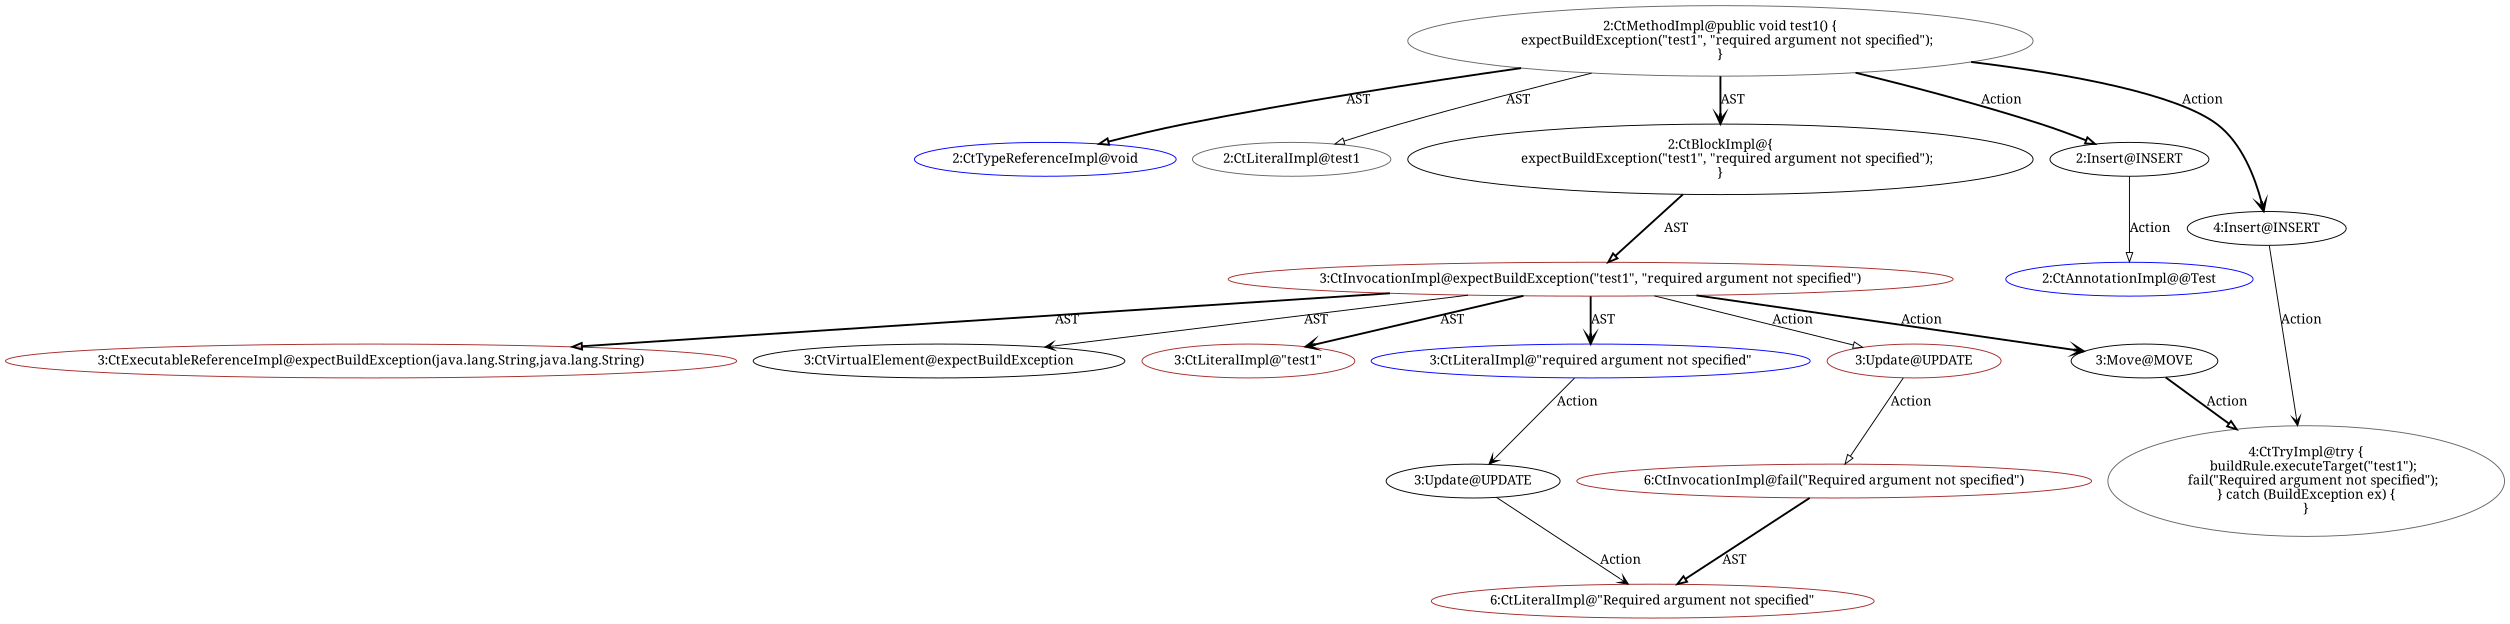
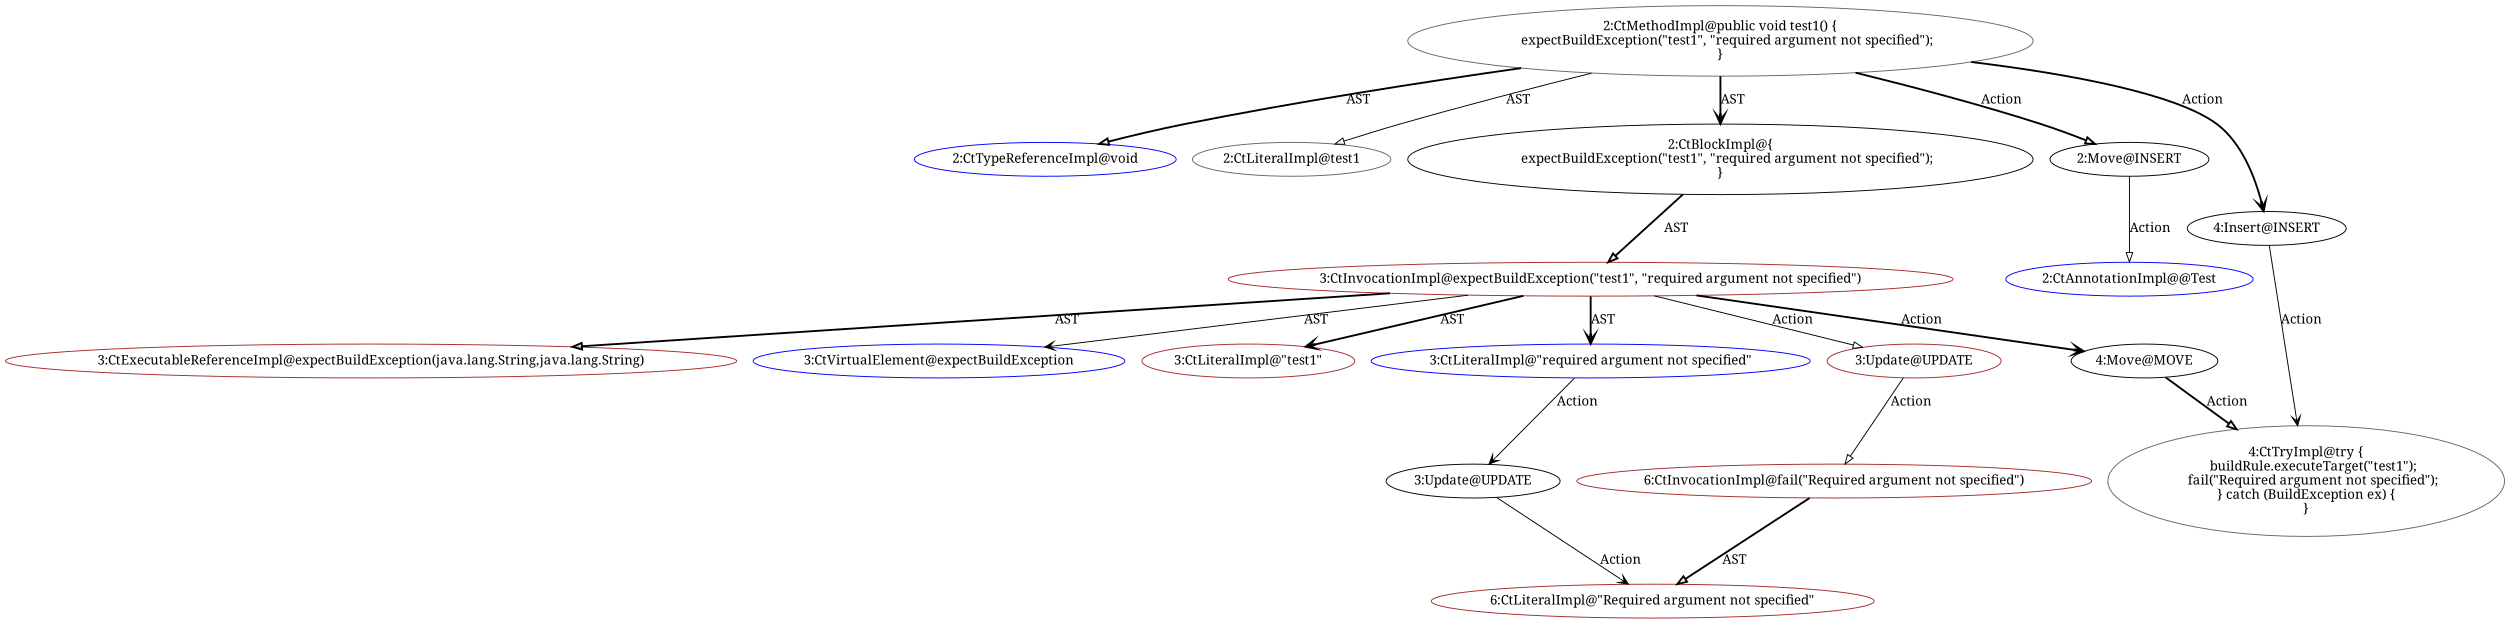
node "2:Insert@INSERT": label "2:Insert@INSERT" -> "2:Move@INSERT"
node "3:CtVirtualElement@expectBuildException": color black -> blue
node "3:Move@MOVE": label "3:Move@MOVE" -> "4:Move@MOVE"
